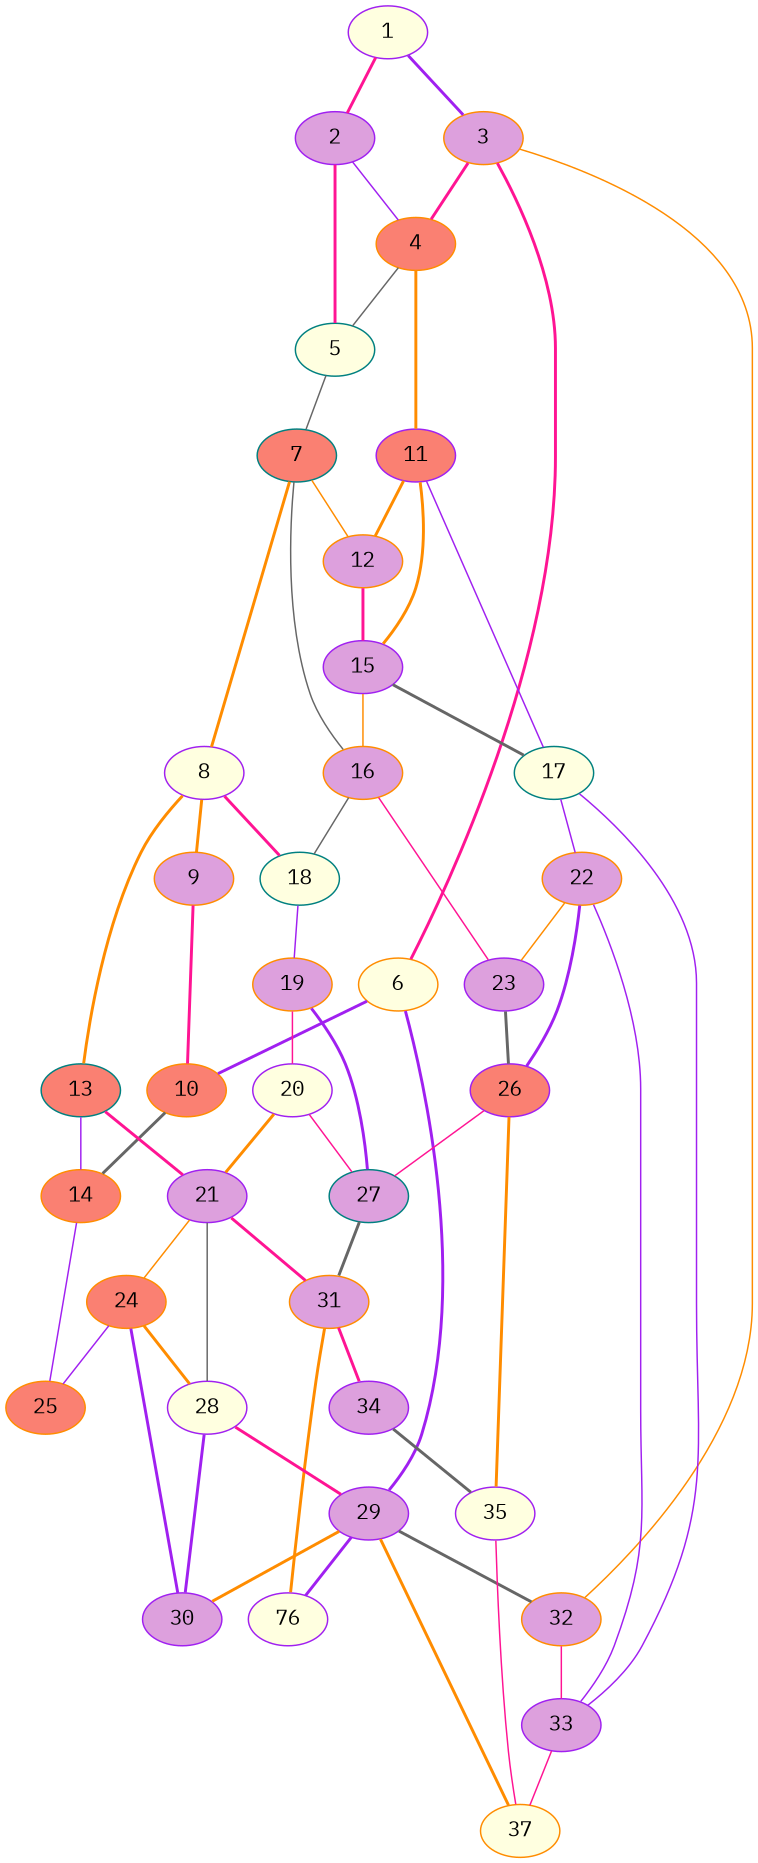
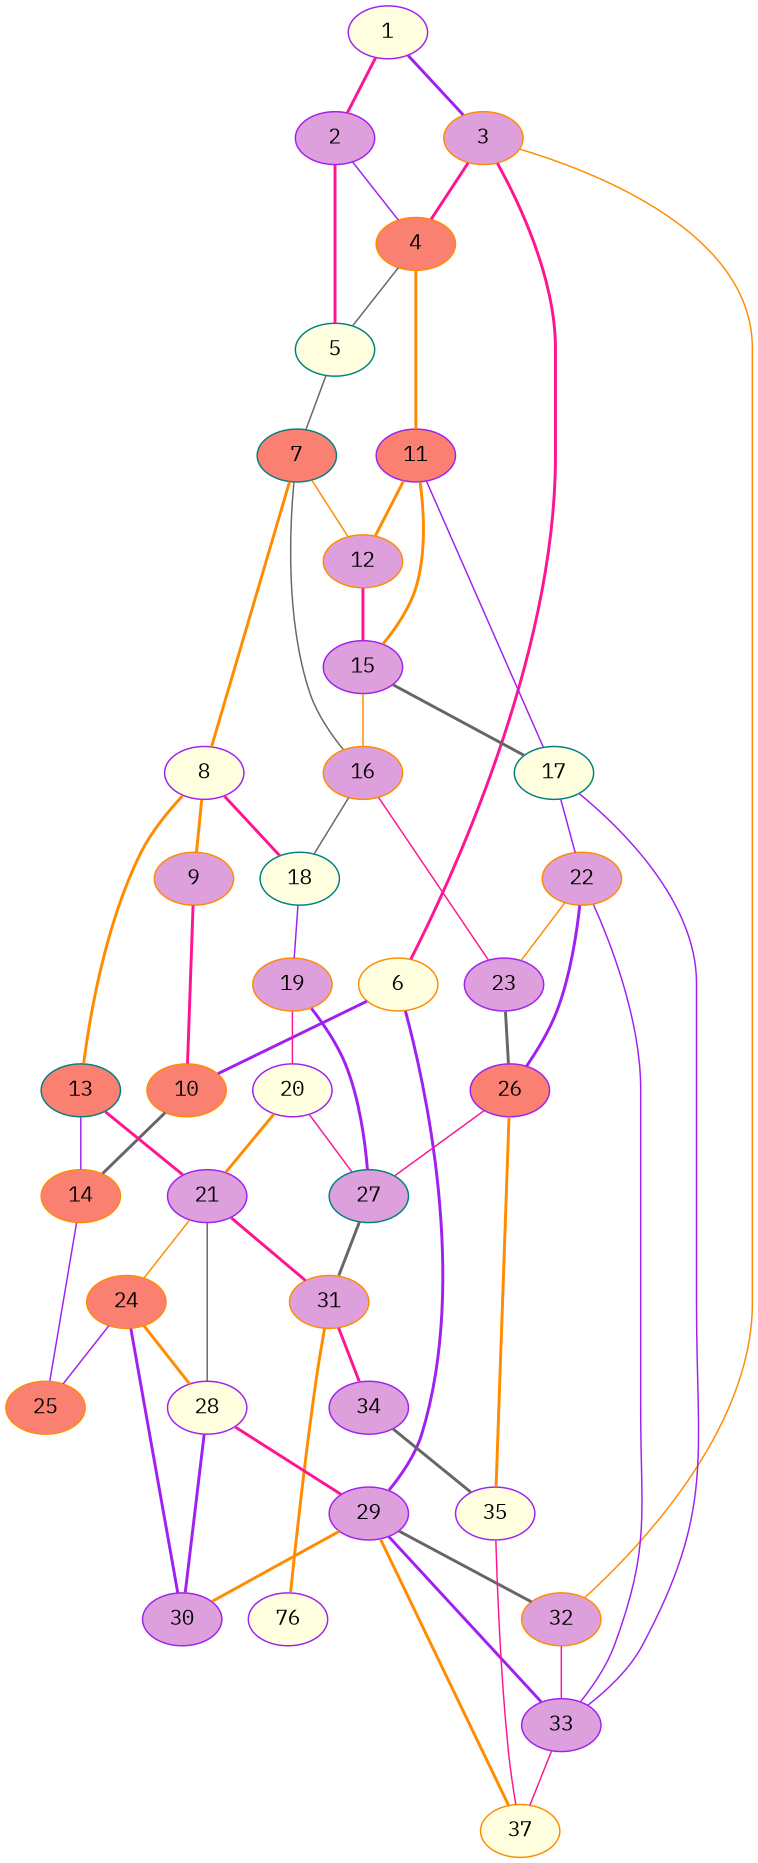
edge "29" -- "76": now "29" -- "33"
